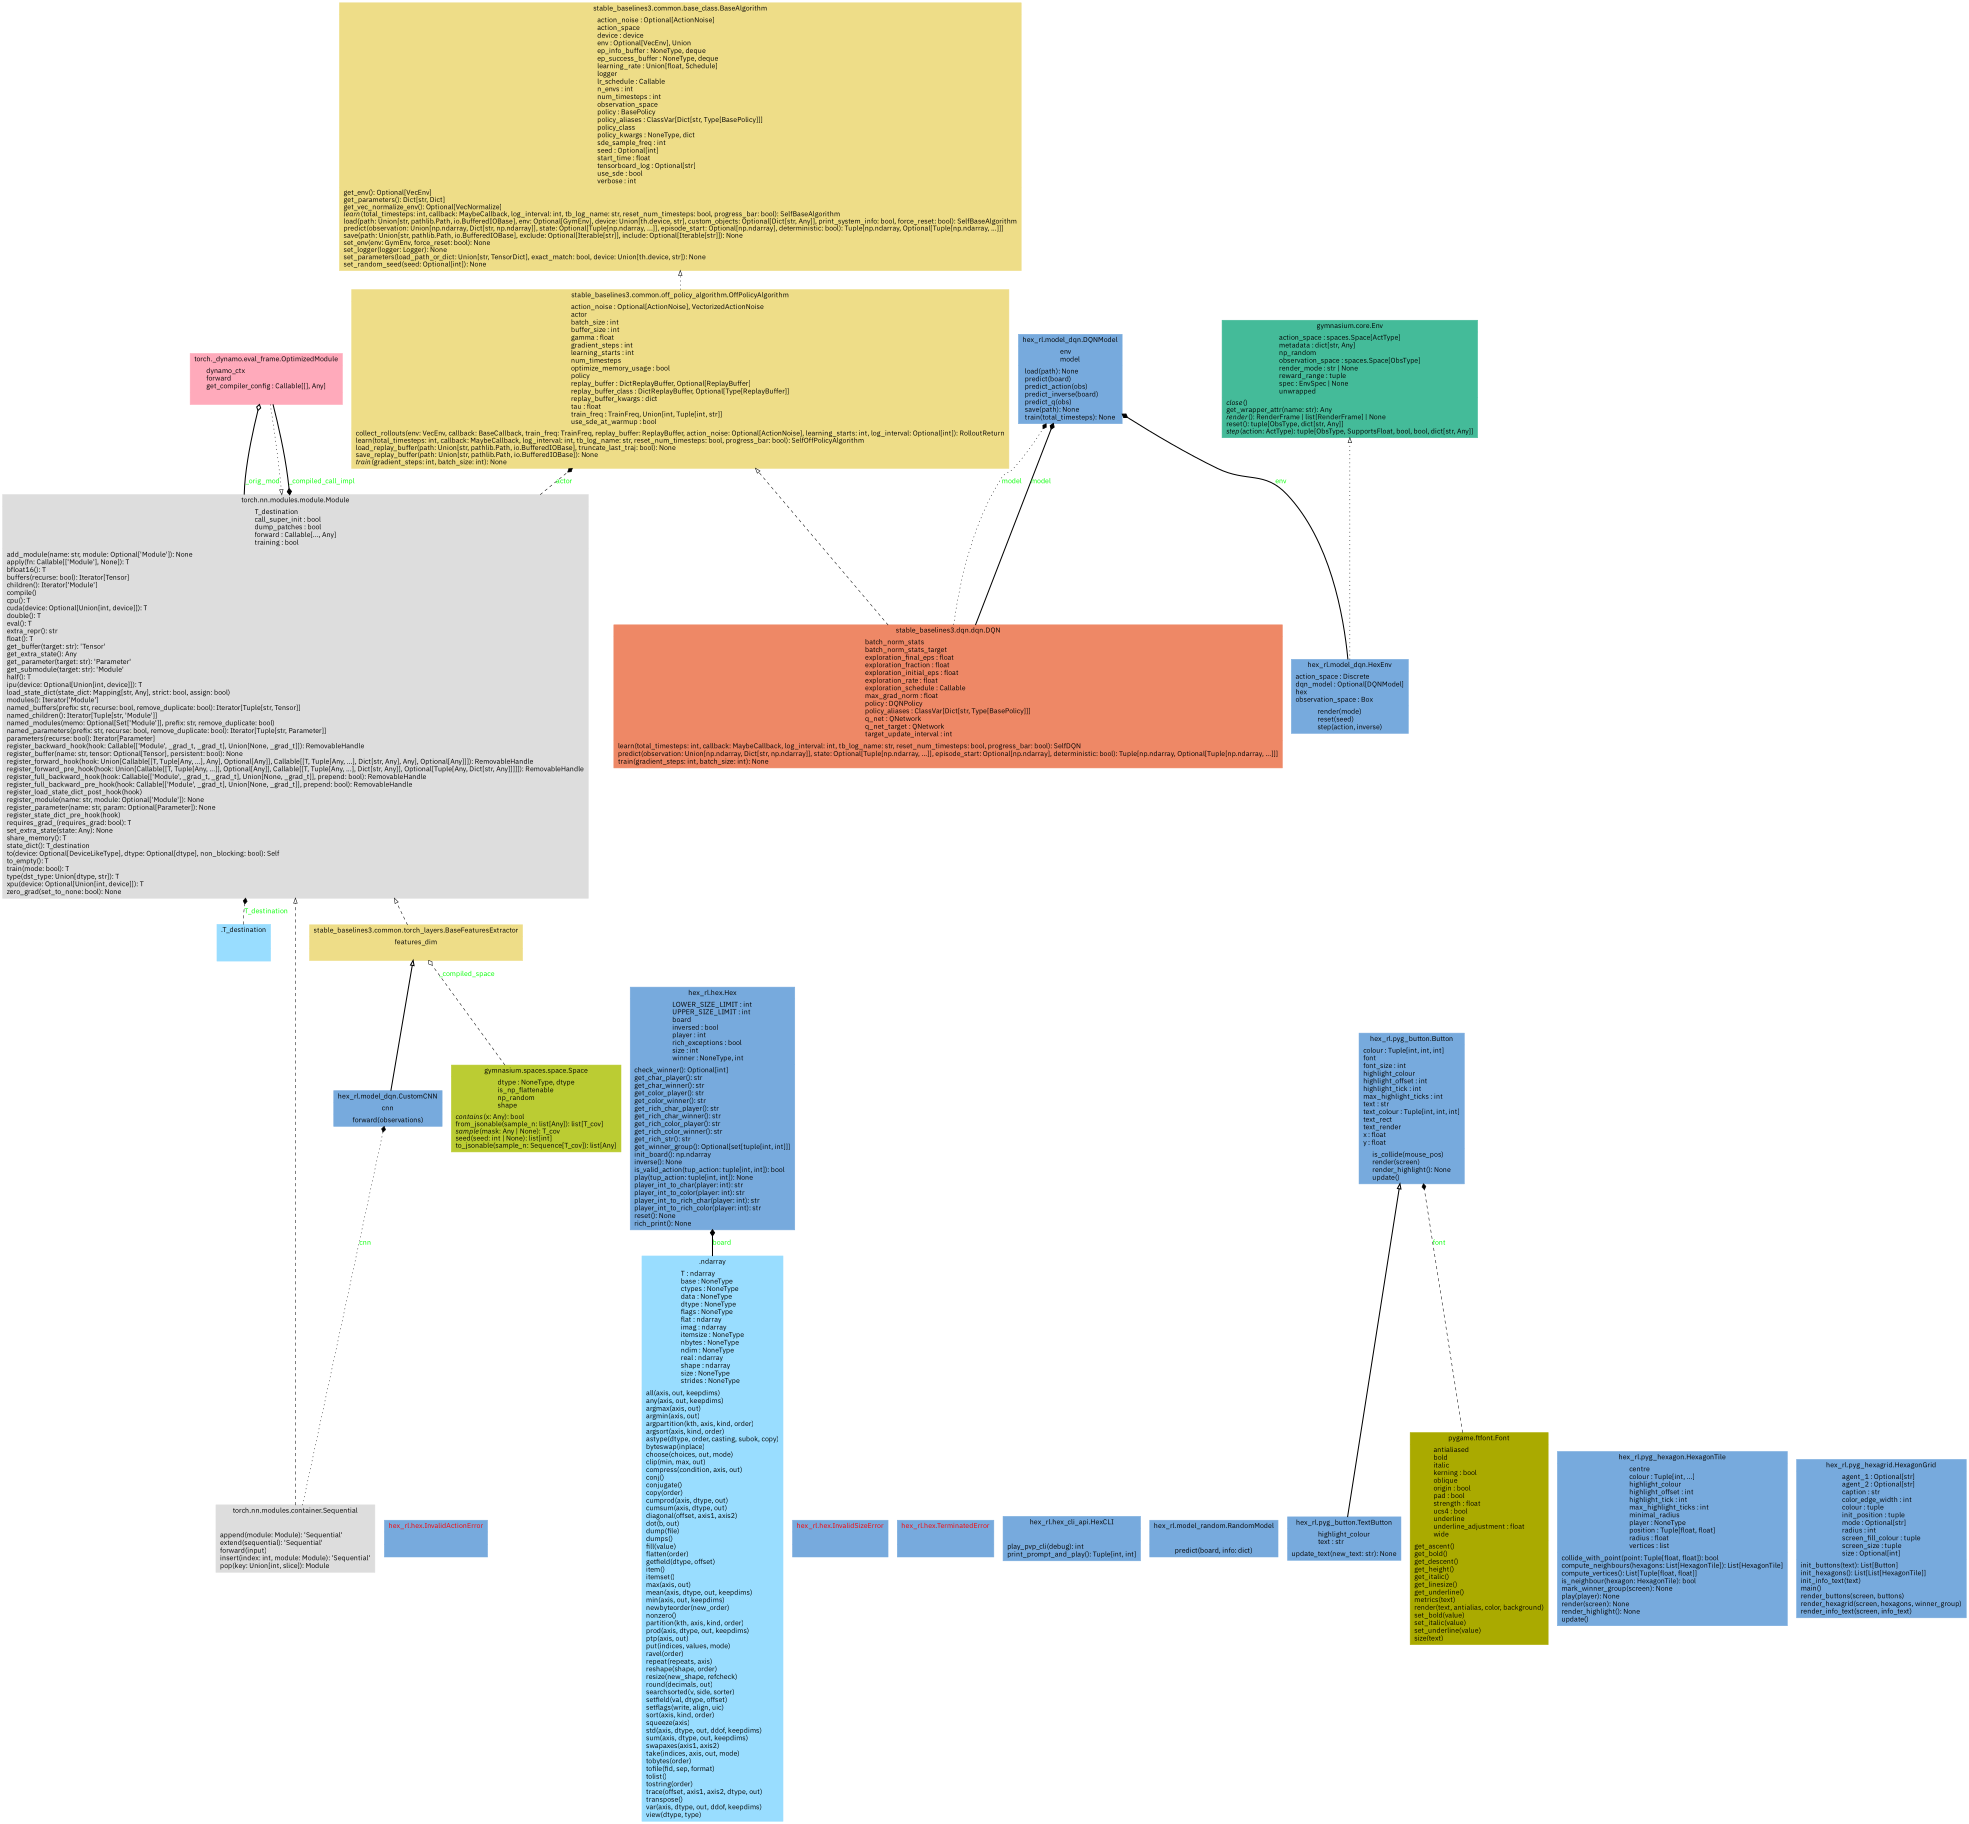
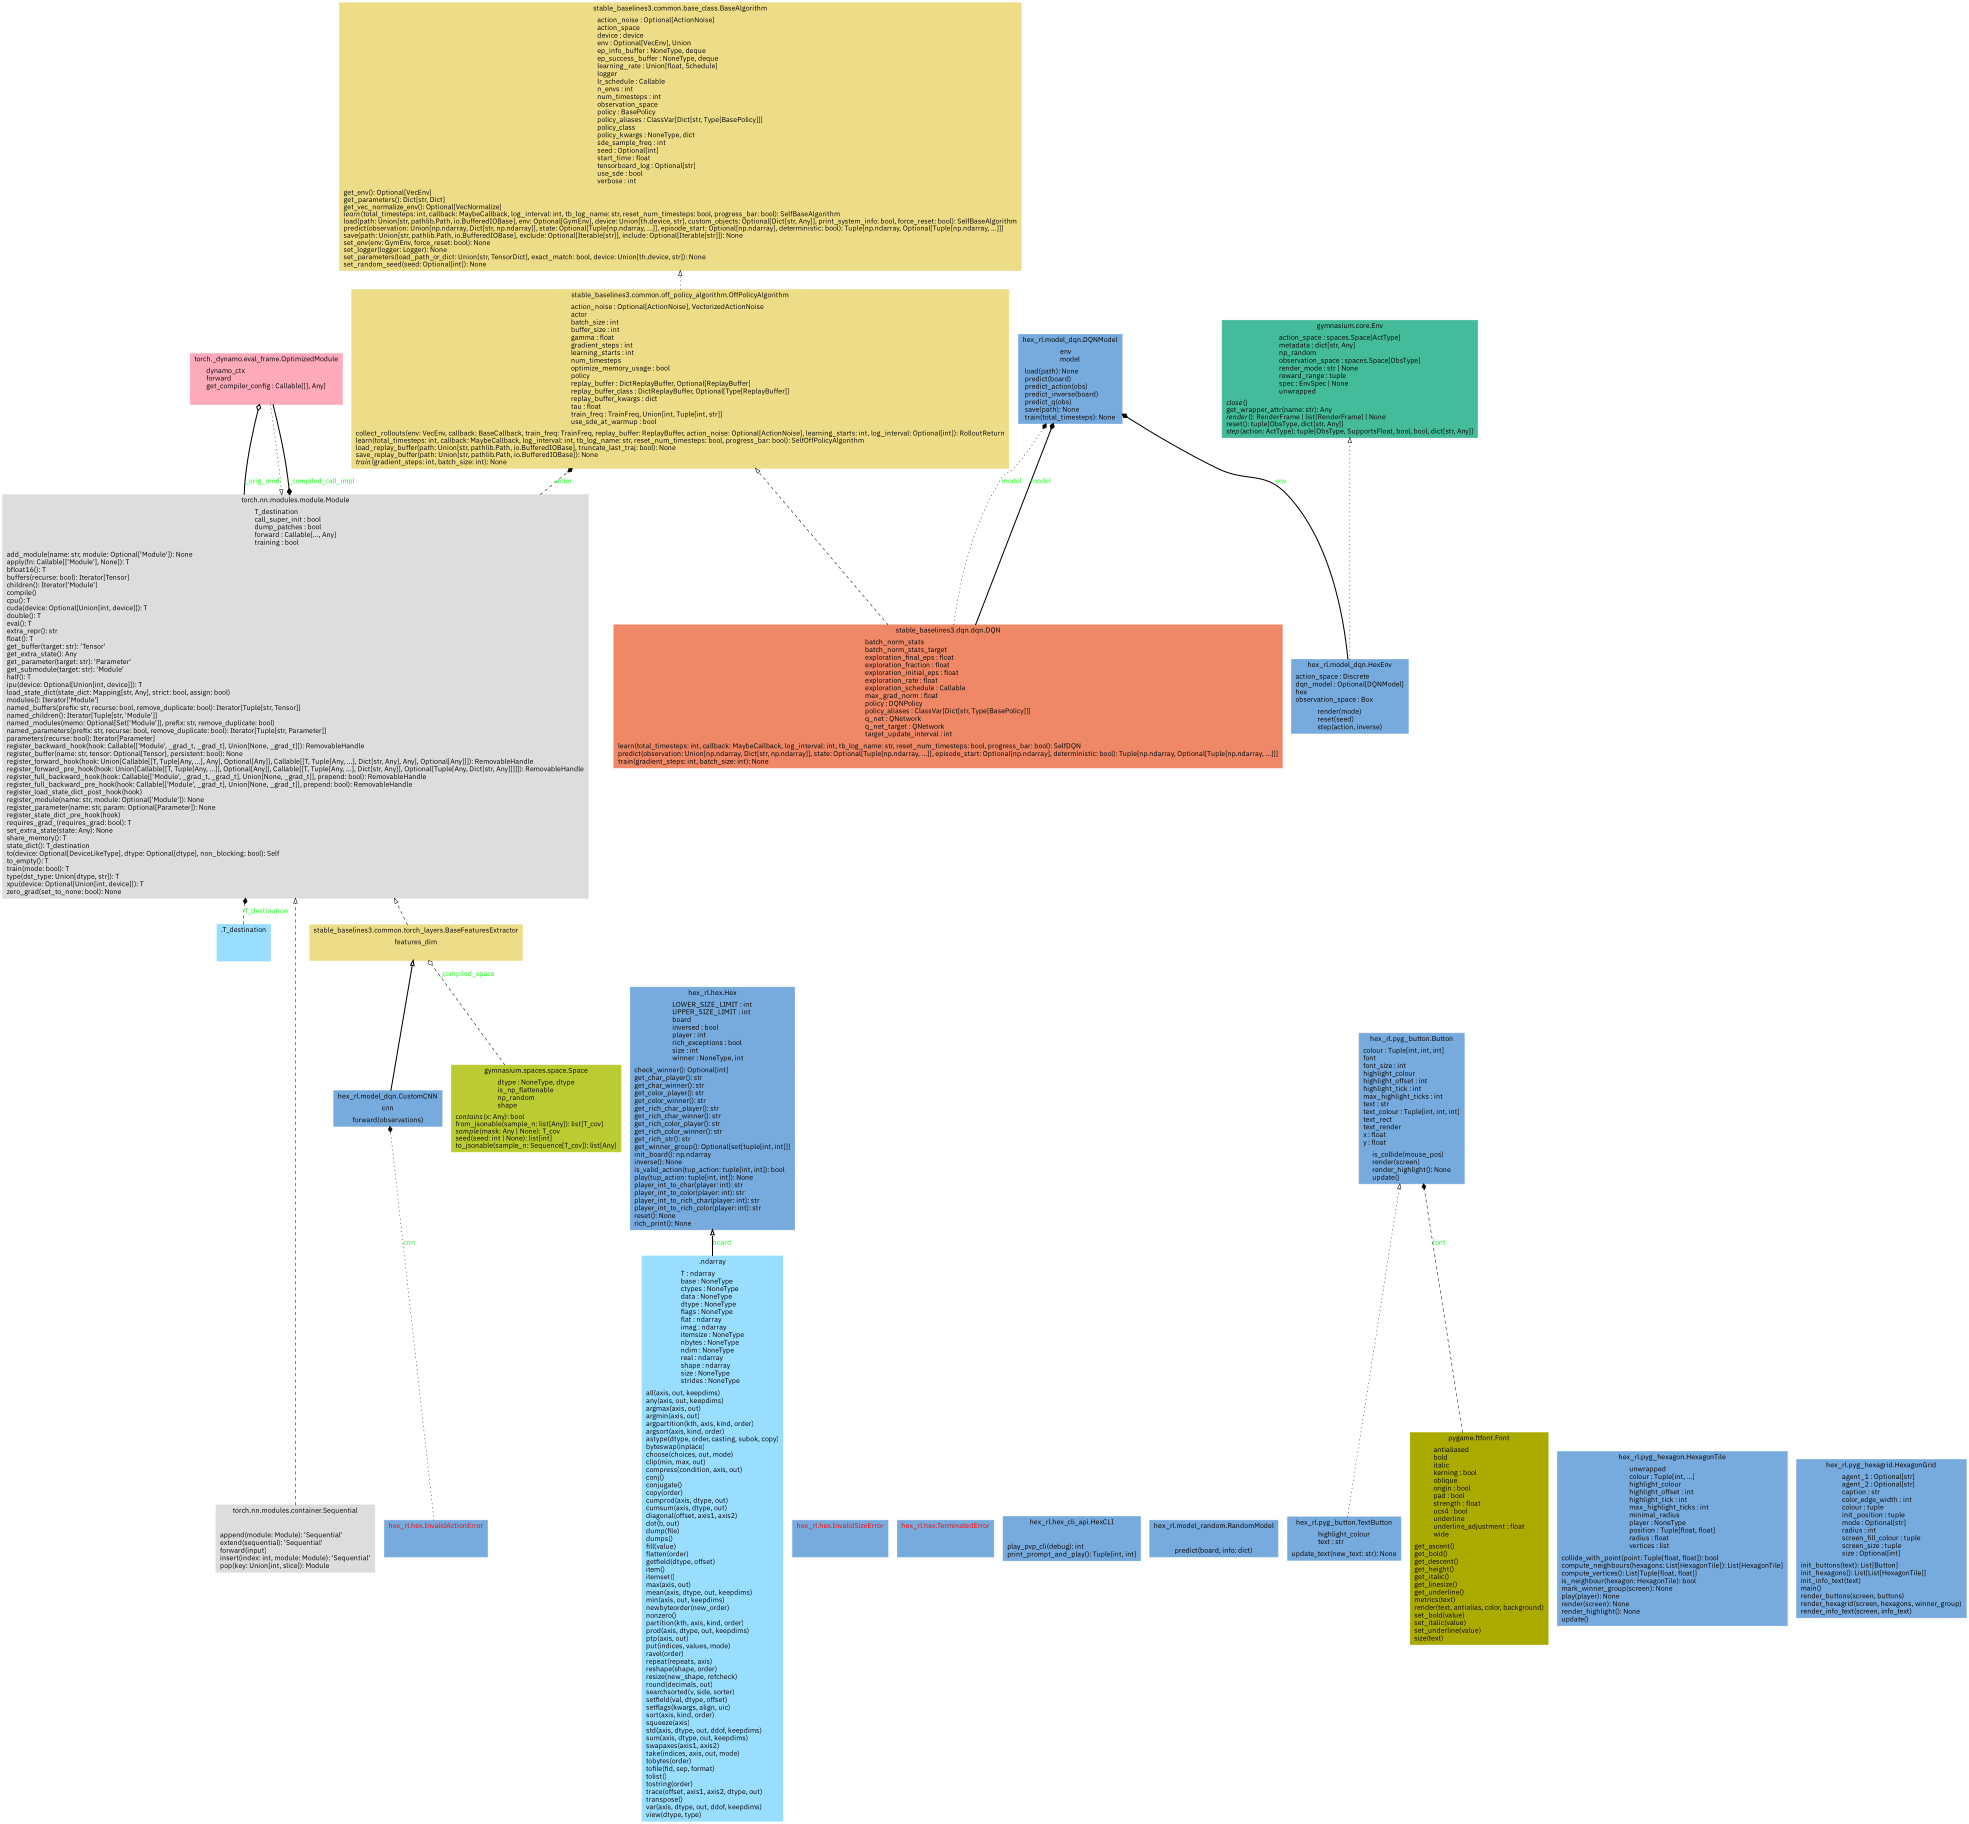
edge ".ndarray" -> "hex_rl.hex.Hex": arrowhead diamond -> empty
edge "torch.nn.modules.container.Sequential" -> "hex_rl.model_dqn.CustomCNN": now "hex_rl.hex.InvalidActionError" -> "hex_rl.model_dqn.CustomCNN"
edge "hex_rl.pyg_button.TextButton" -> "hex_rl.pyg_button.Button": style bold -> dotted
node "hex_rl.pyg_hexagon.HexagonTile": text "centre" -> "unwrapped"
node ".ndarray": text "setflags(write, align, uic)" -> "setflags(kwargs, align, uic)"
